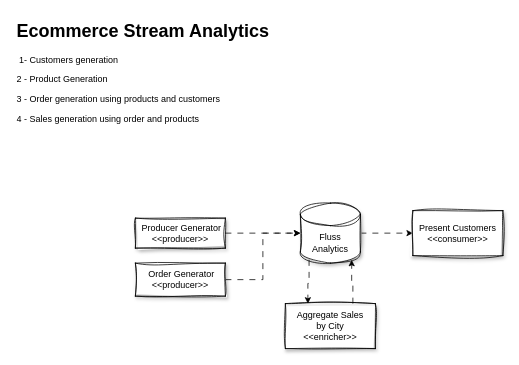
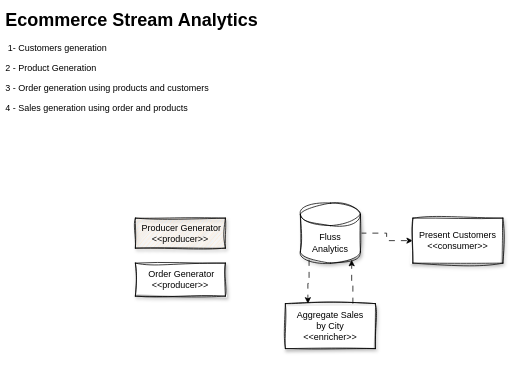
node "Ecommerce Stream Analytics 1- Customers generation 2 - Product Generation 3 - Order generation using products and customers 4 - Sales generation using order and products": moved (180, 83) -> (169, 72)
node "Producer Generator <<producer>>": fillcolor #ffffff -> #ffe6cc
edge "Producer Generator <<producer>>" -> "Fluss Analytics": removed
node "Present Customers <<consumer>>": moved (458, 233) -> (458, 240)
edge "Order Generator <<producer>>" -> "Fluss Analytics": removed
